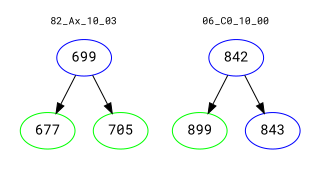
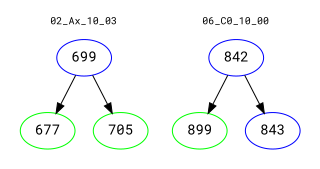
cluster "82_Ax_10_03": label "82_Ax_10_03" -> "02_Ax_10_03"
